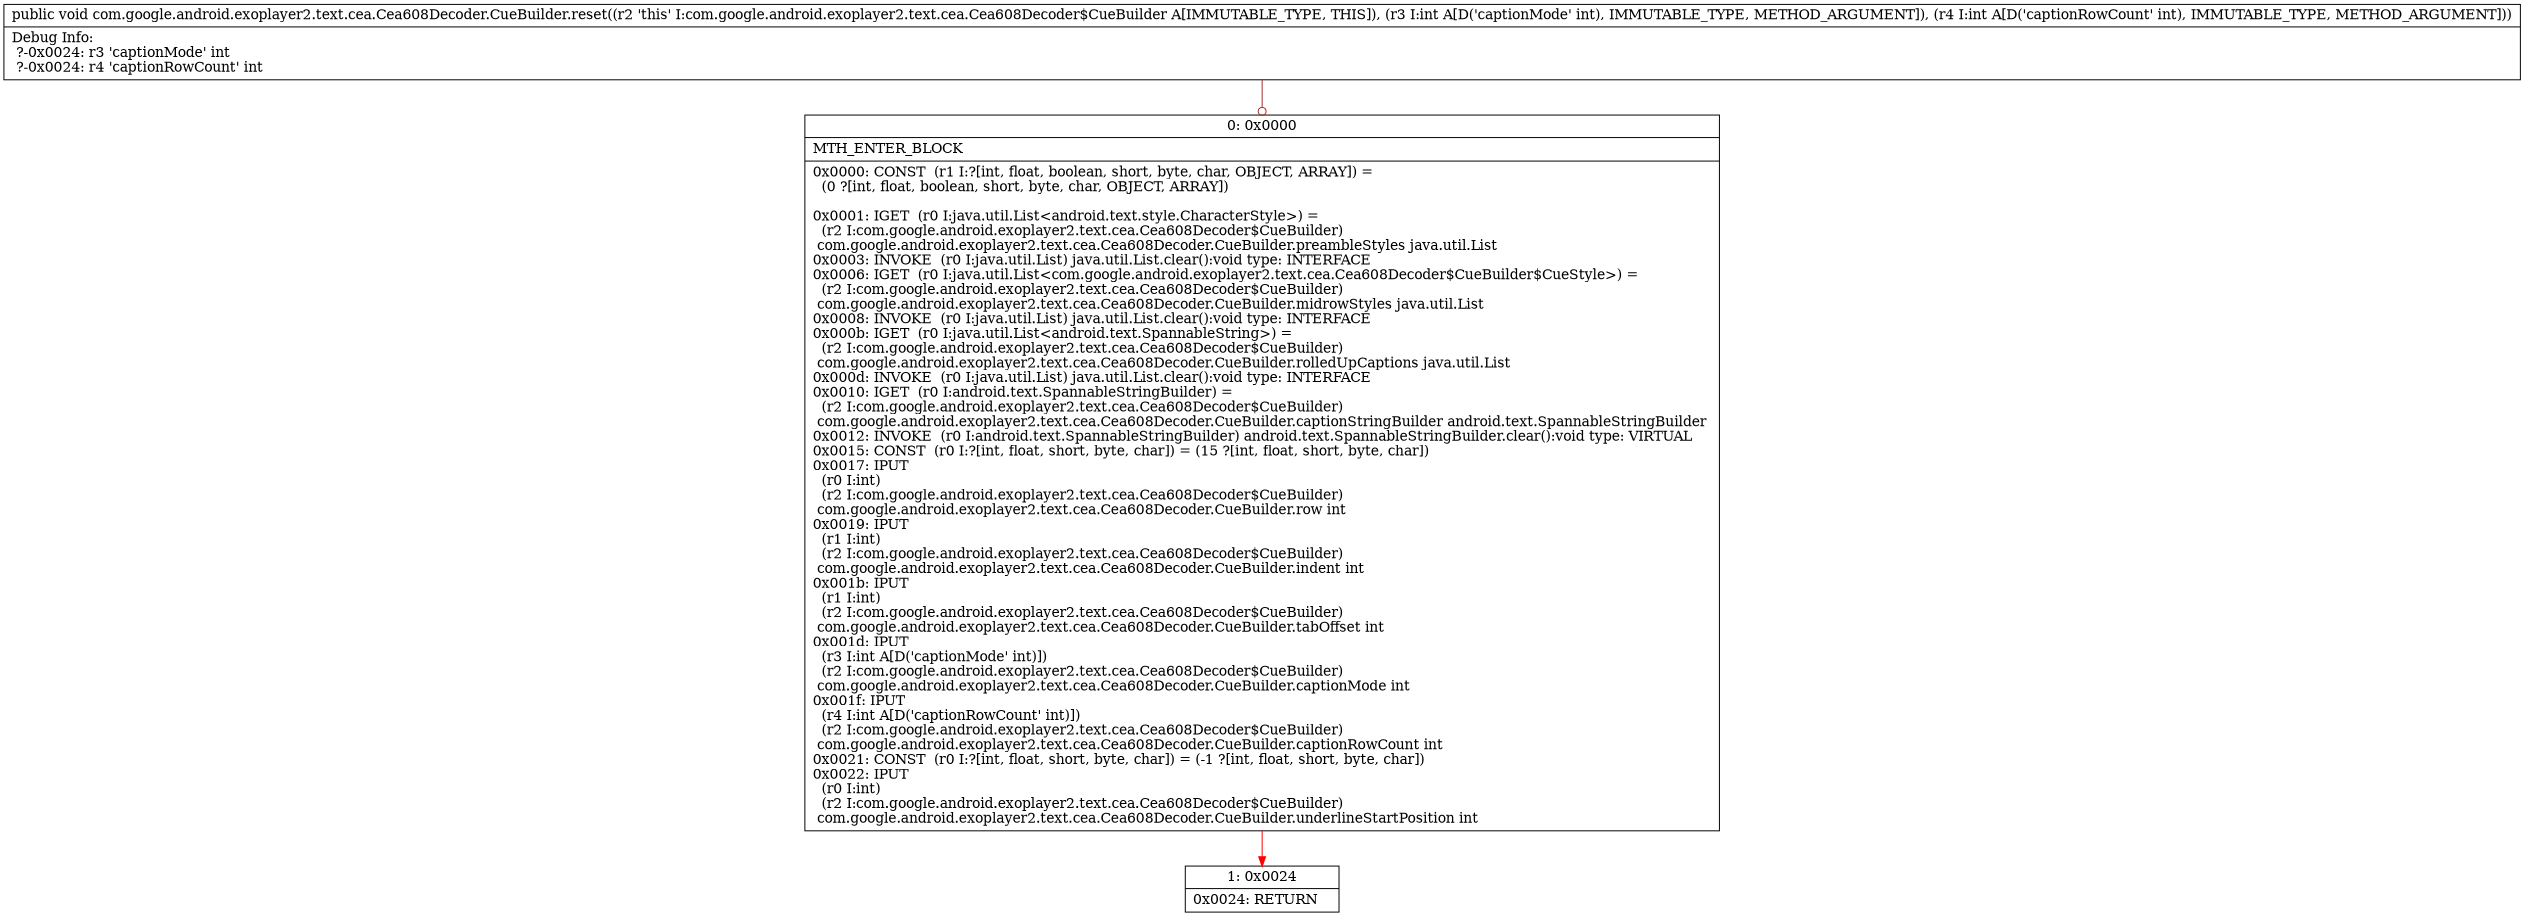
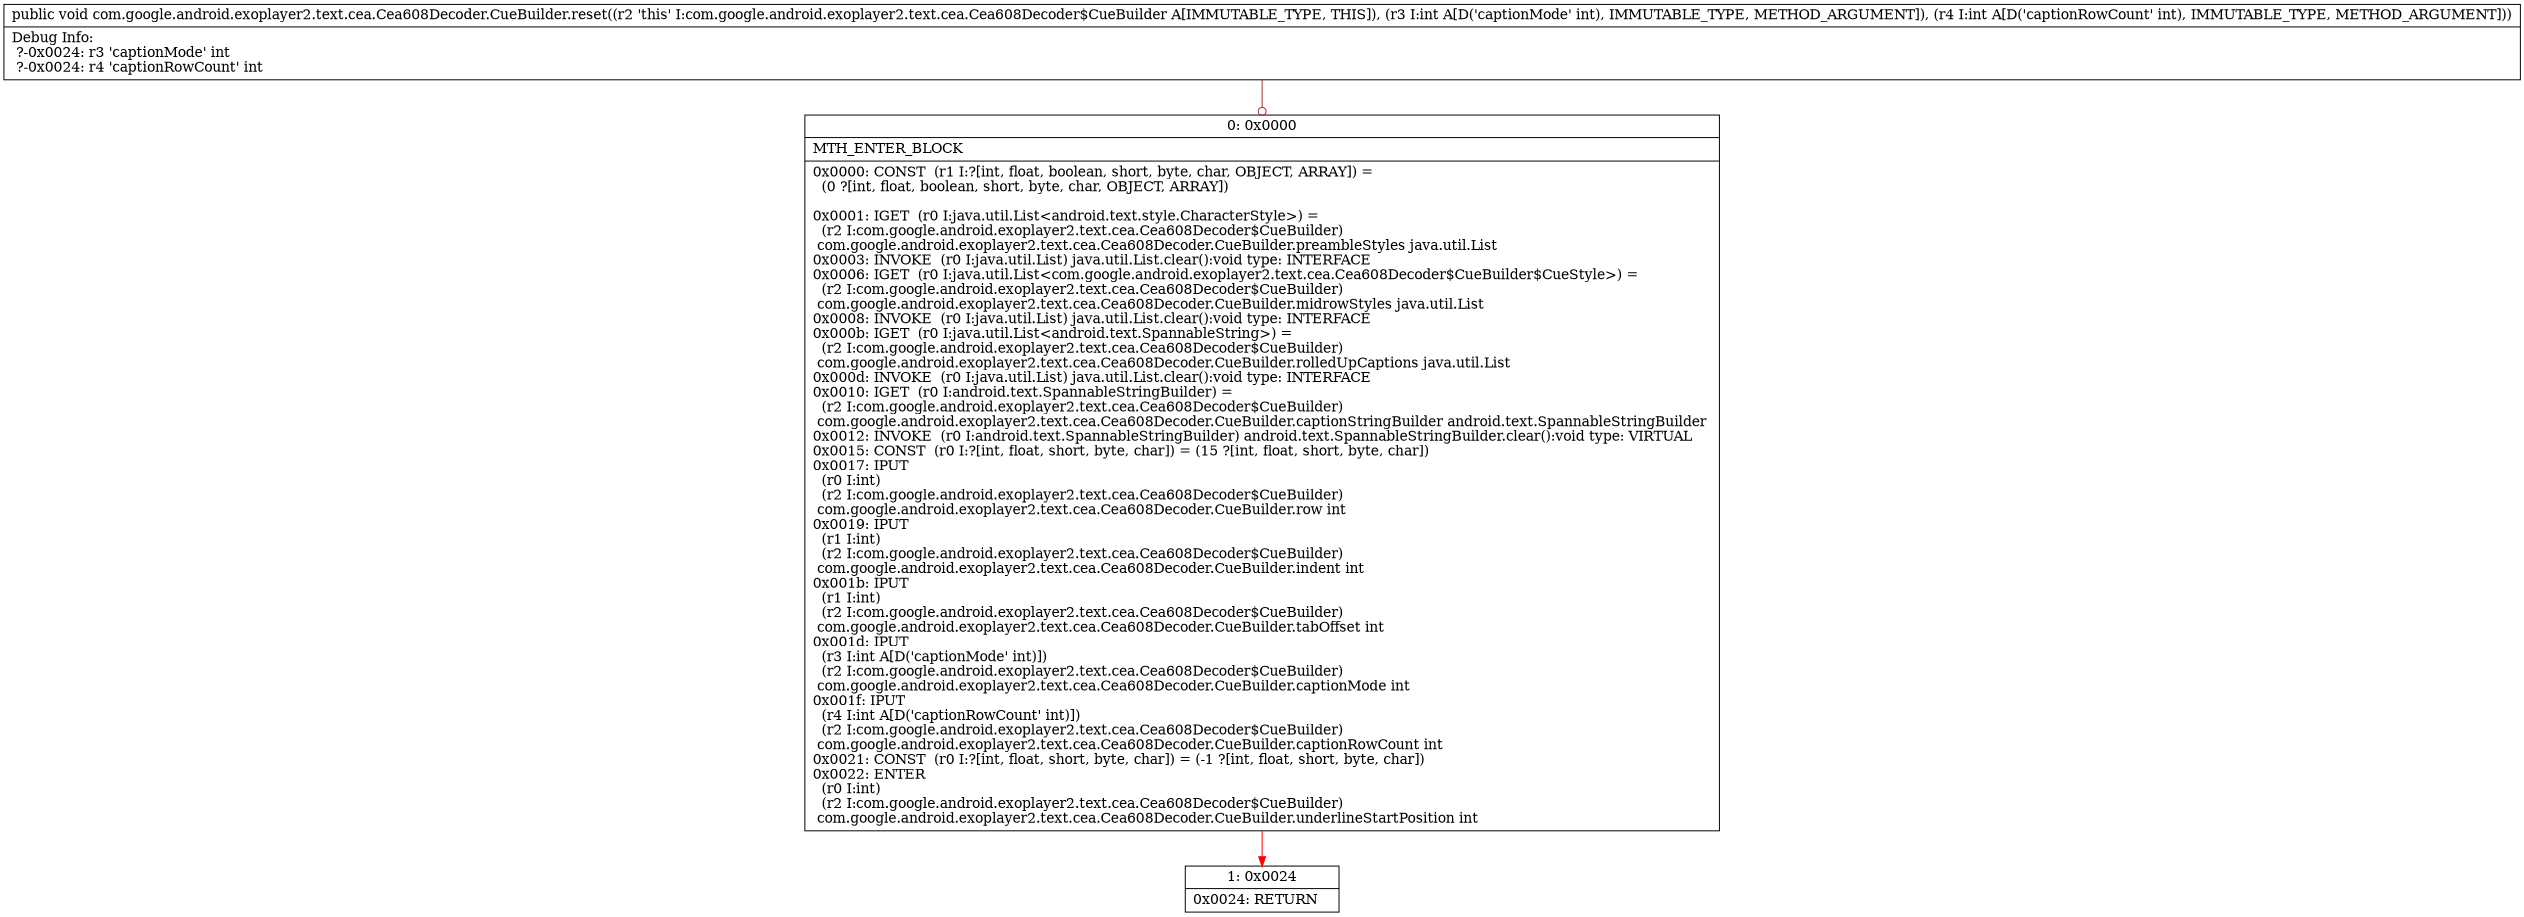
node "0: 0x0000": text "0x0022: IPUT" -> "0x0022: ENTER"
